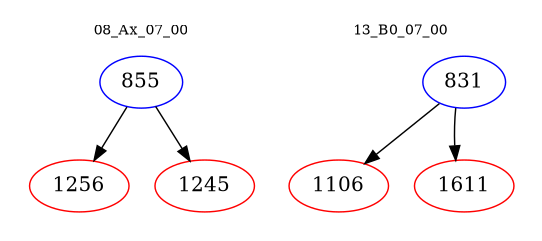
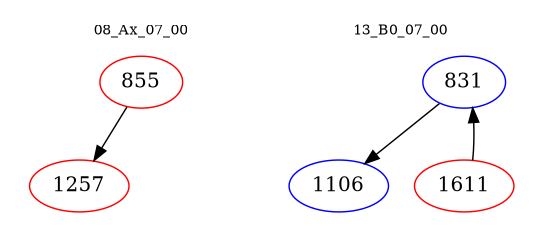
node "855": color blue -> red
edge "831" -> "1611": reversed
node "1256": label "1256" -> "1257"
node "1245": removed
node "1106": color red -> blue
